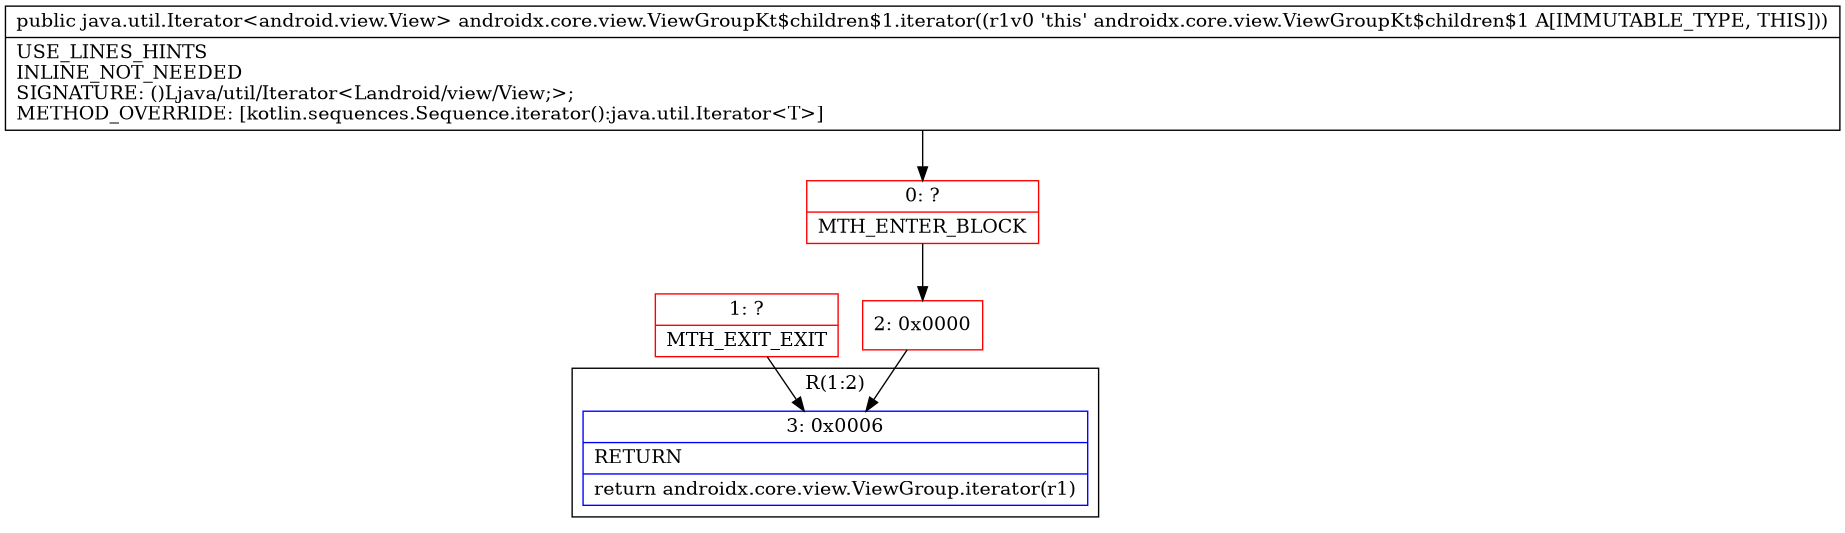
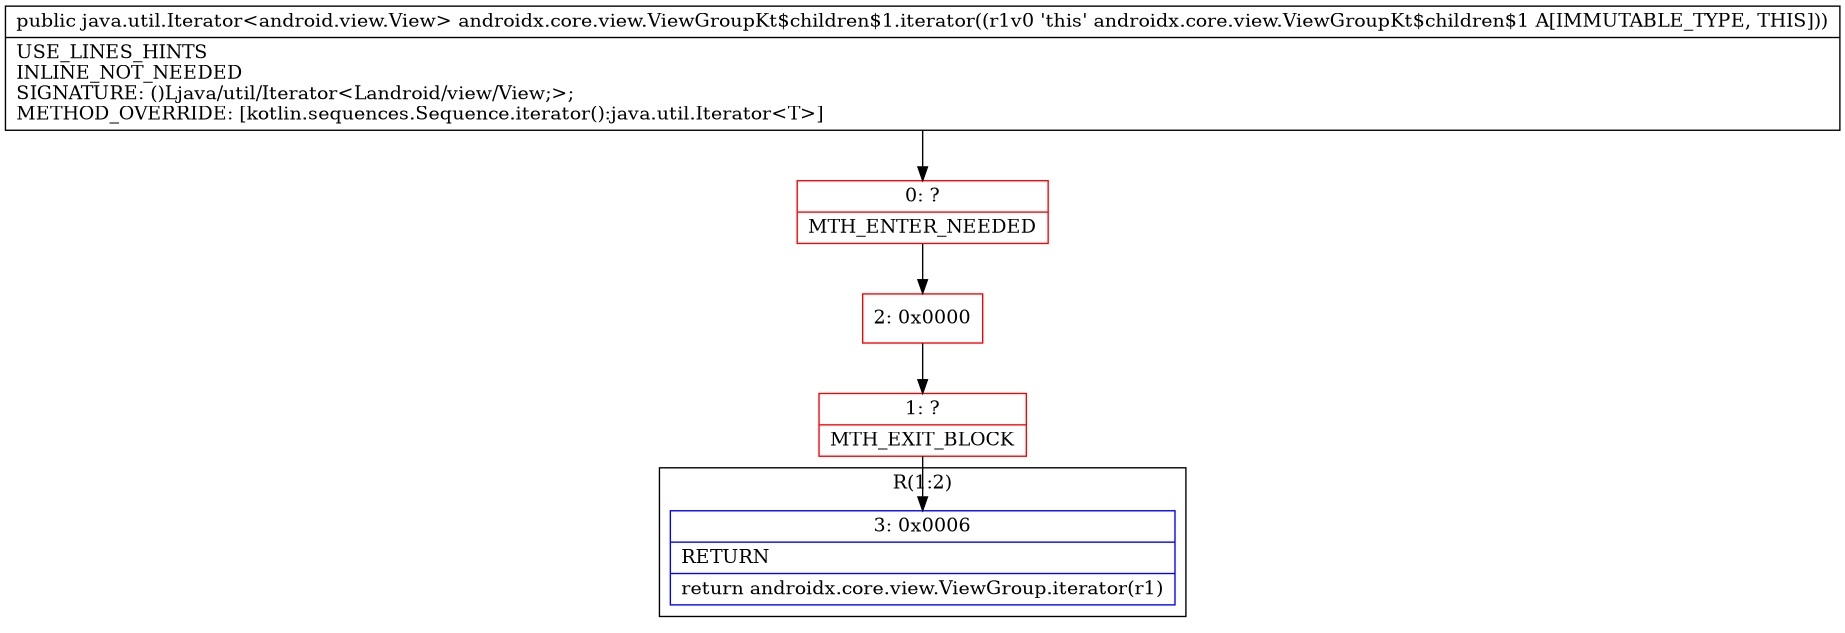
node "0: ?": text "MTH_ENTER_BLOCK" -> "MTH_ENTER_NEEDED"
node "1: ?": text "MTH_EXIT_EXIT" -> "MTH_EXIT_BLOCK"
edge "2: 0x0000" -> "3: 0x0006": now "2: 0x0000" -> "1: ?"
